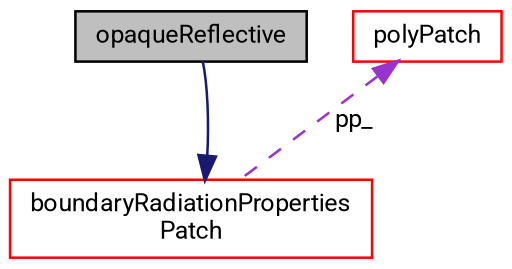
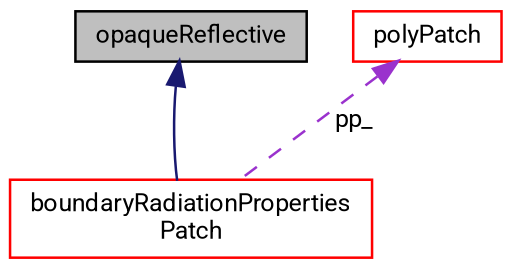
edge "opaqueReflective" -> "boundaryRadiationProperties Patch": reversed
